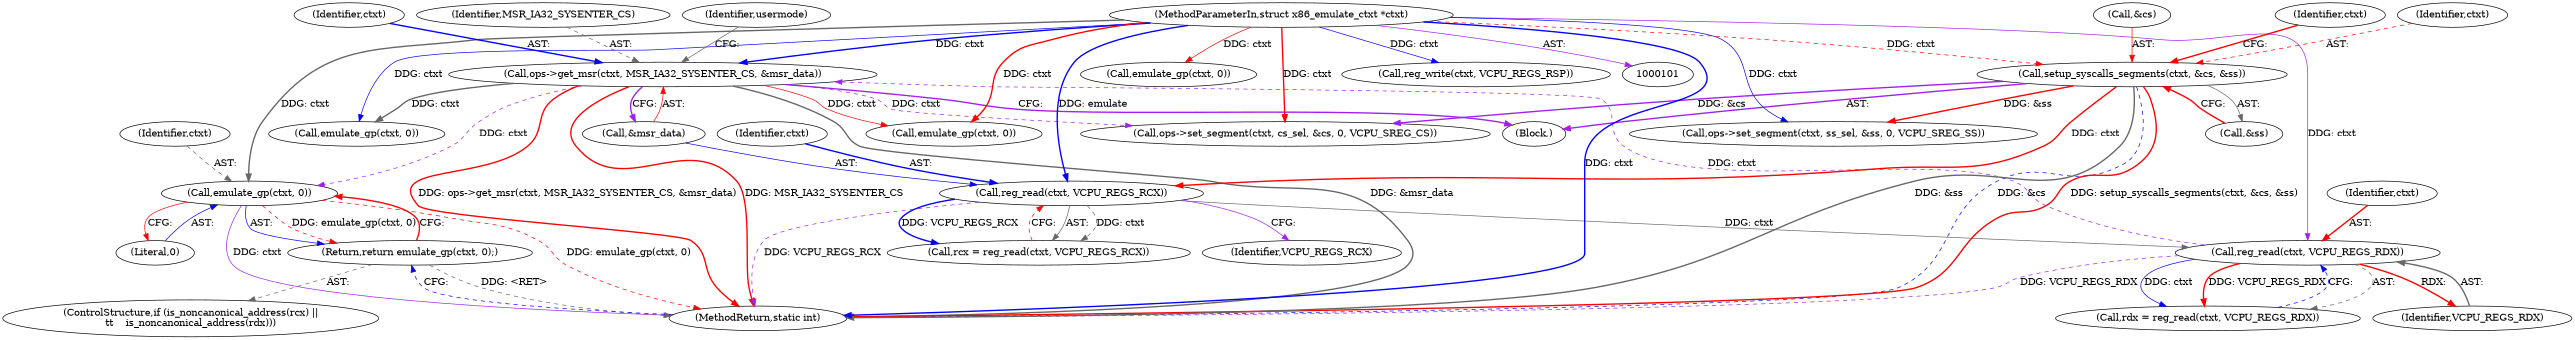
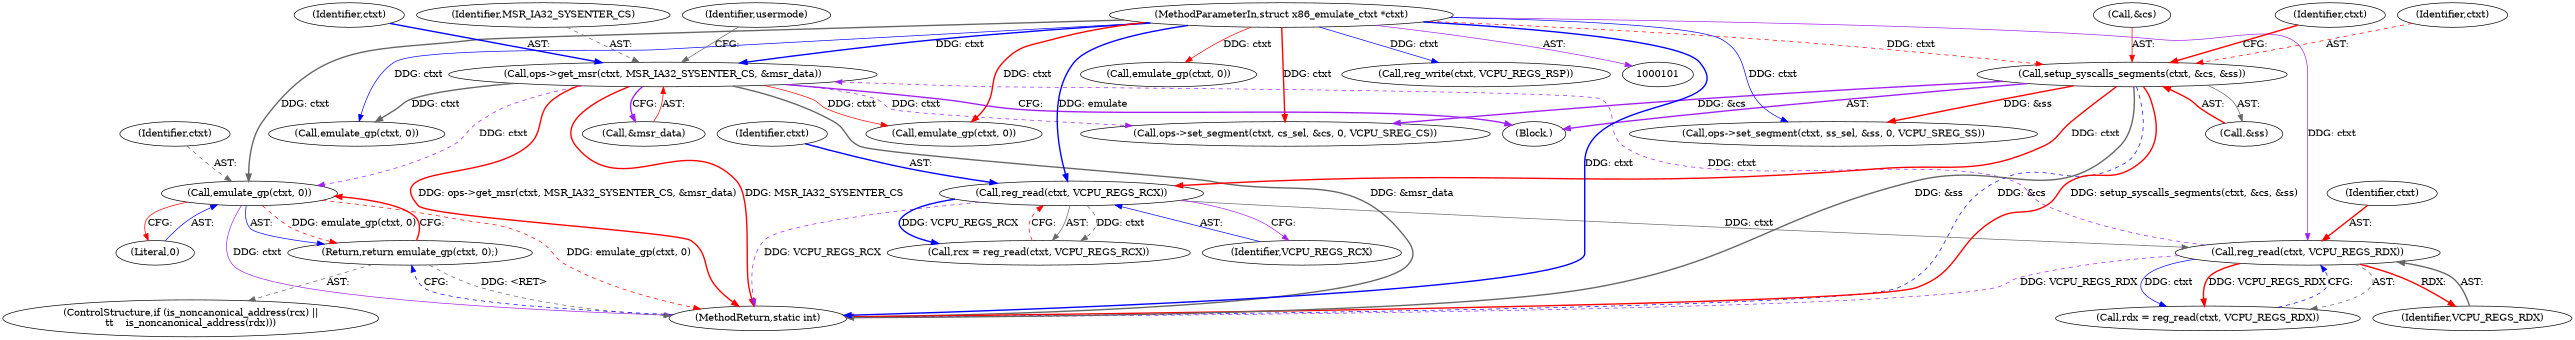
edge "(Call,&ss)" -> "(Call,setup_syscalls_segments(ctxt, &cs, &ss))": label "CFG: " -> "AST: "
edge "(Call,&msr_data)" -> "(Call,reg_read(ctxt, VCPU_REGS_RCX))": now "(Identifier,VCPU_REGS_RCX)" -> "(Call,reg_read(ctxt, VCPU_REGS_RCX))"
